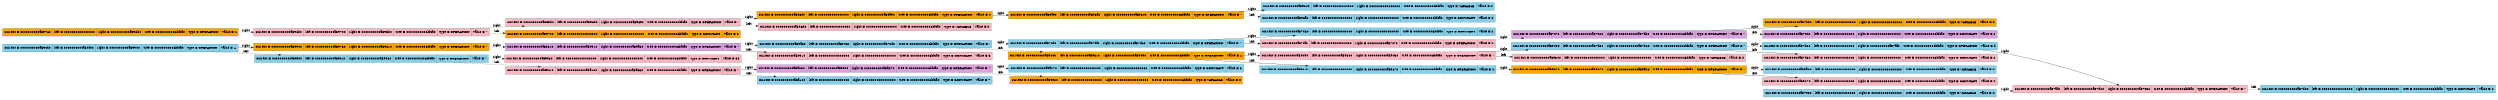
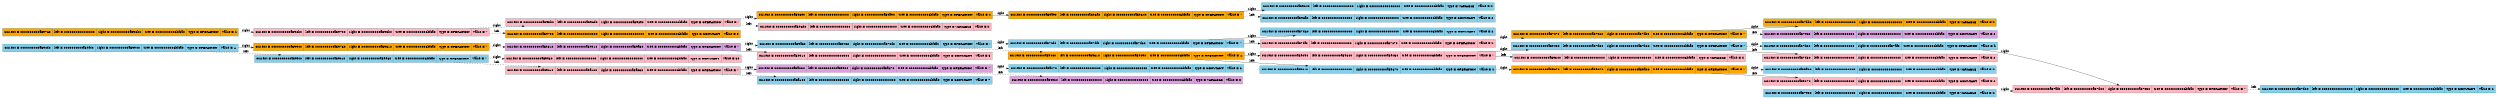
node "current = 0000000000a57c70": fillcolor plum -> orange
node "current = 0000000000a59e20": fillcolor orange -> plum
